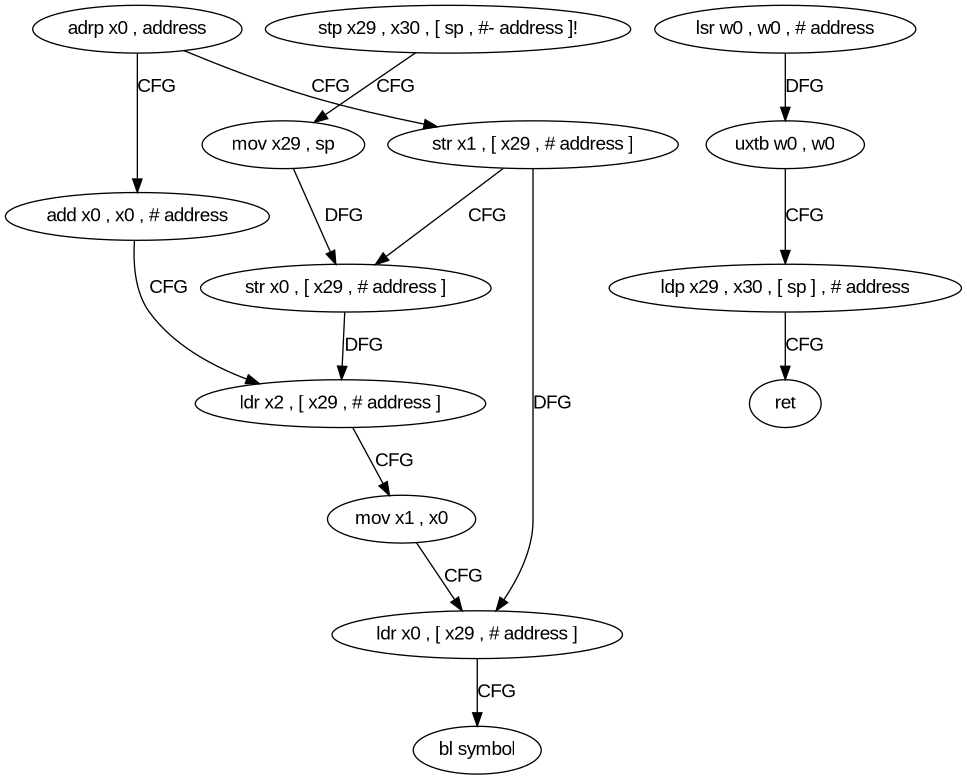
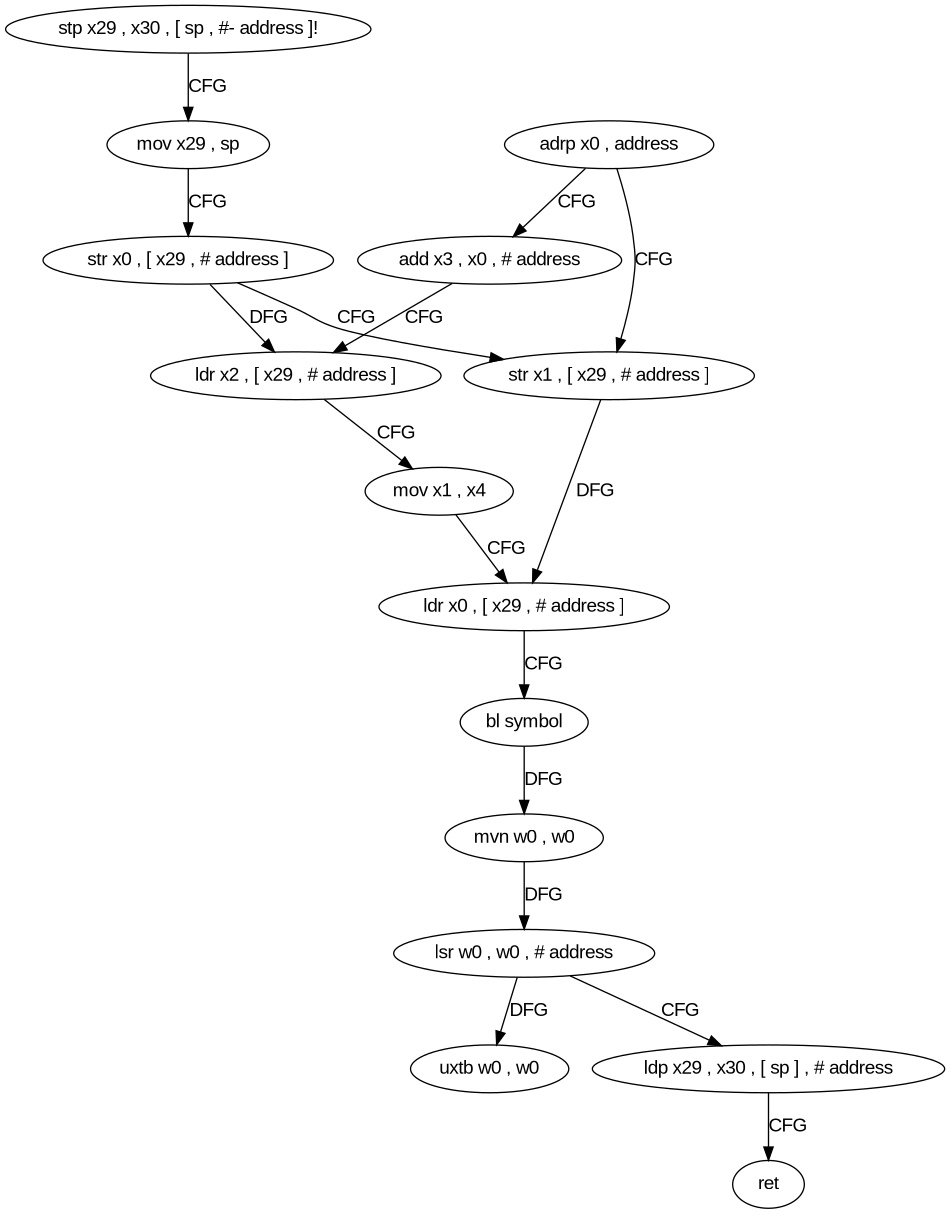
edge "uxtb w0 , w0" -> "ldp x29 , x30 , [ sp ] , # address": now "lsr w0 , w0 , # address" -> "ldp x29 , x30 , [ sp ] , # address"
edge "str x1 , [ x29 , # address ]" -> "str x0 , [ x29 , # address ]": reversed
node "add x0 , x0 , # address": label "add x0 , x0 , # address" -> "add x3 , x0 , # address"
edge "mov x29 , sp" -> "str x0 , [ x29 , # address ]": label "DFG" -> "CFG"
node "mov x1 , x0": label "mov x1 , x0" -> "mov x1 , x4"
node "mvn w0 , w0": added
